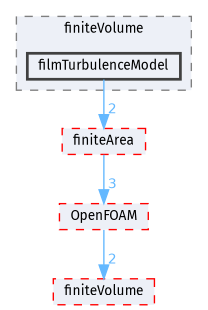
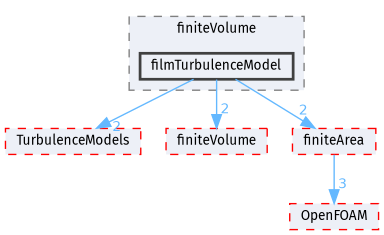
node "TurbulenceModels": added
edge "OpenFOAM" -> "finiteVolume": now "filmTurbulenceModel" -> "finiteVolume"
